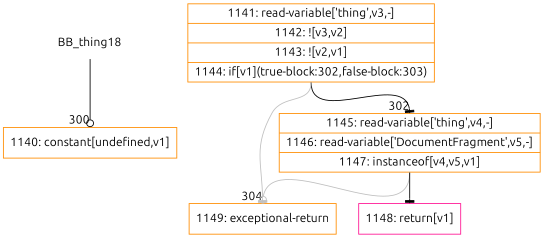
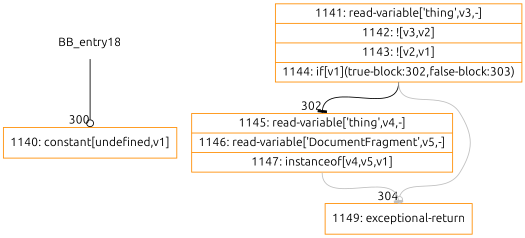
node "BB_thing18": label "BB_thing18" -> "BB_entry18"
edge "1141: read-variable['thing',v3,-]" -> "1149: exceptional-return": arrowhead tee -> odot
edge "1145: read-variable['thing',v4,-]" -> "1149: exceptional-return": arrowhead odot -> tee
node "1148: return[v1]": removed
